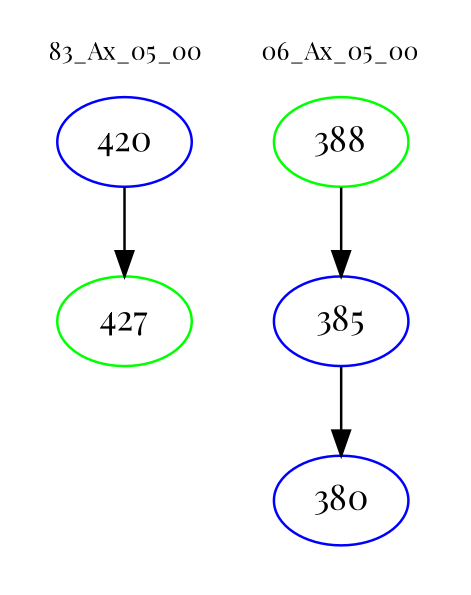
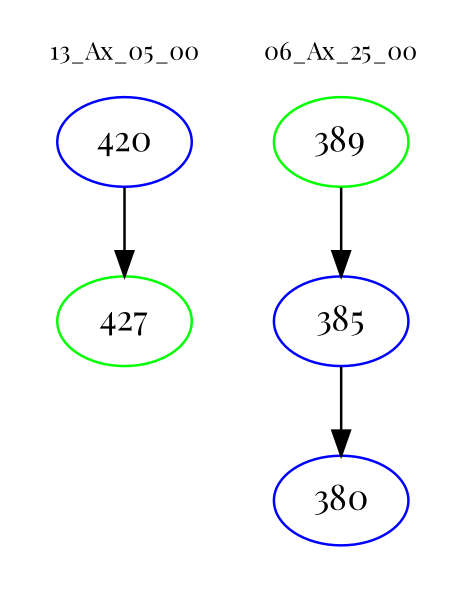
cluster "83_Ax_05_00": label "83_Ax_05_00" -> "13_Ax_05_00"
cluster "06_Ax_05_00": label "06_Ax_05_00" -> "06_Ax_25_00"
node "388": label "388" -> "389"
